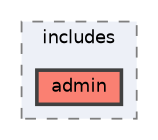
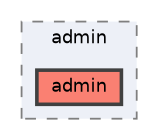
cluster "includes": label "includes" -> "admin"
